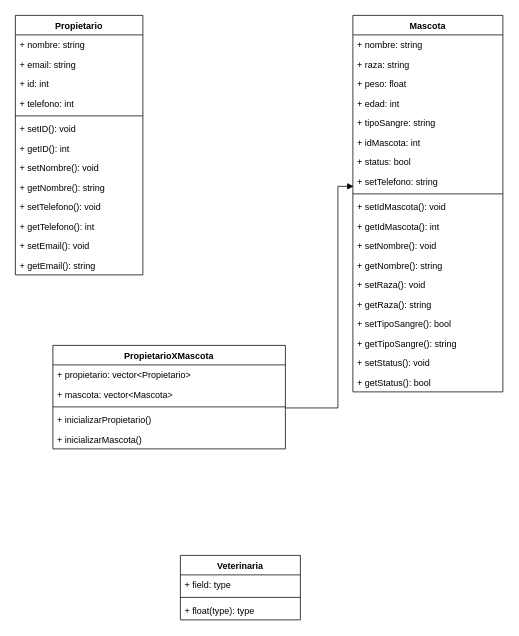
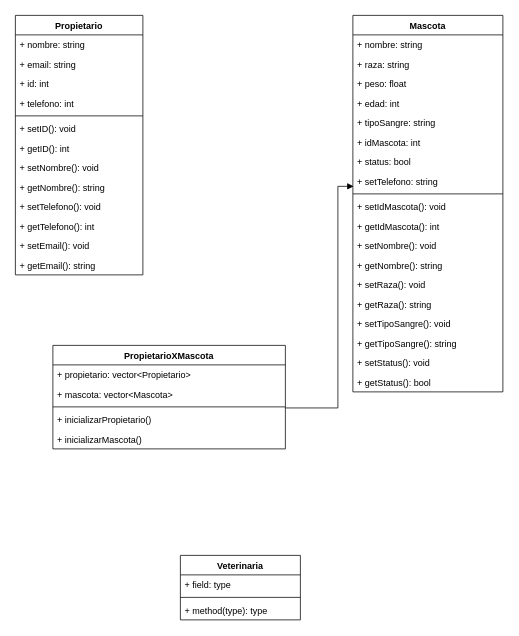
node "+ setTipoSangre(): bool": label "+ setTipoSangre(): bool" -> "+ setTipoSangre(): void"
node "+ float(type): type": label "+ float(type): type" -> "+ method(type): type"
